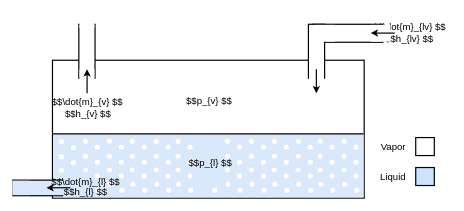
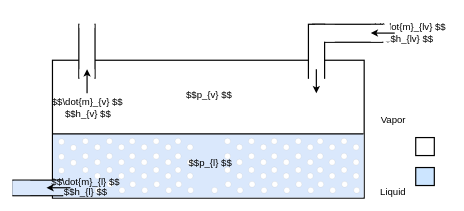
node "$$p_{v} $$": moved (209, 101) -> (209, 95)
node "Vapor": moved (395, 147) -> (395, 120)
node "Liquid": moved (395, 177) -> (395, 192)
